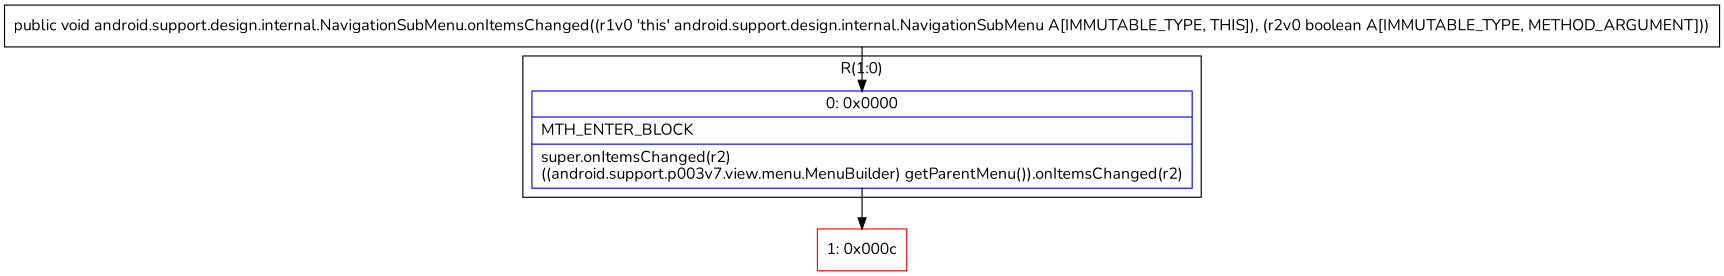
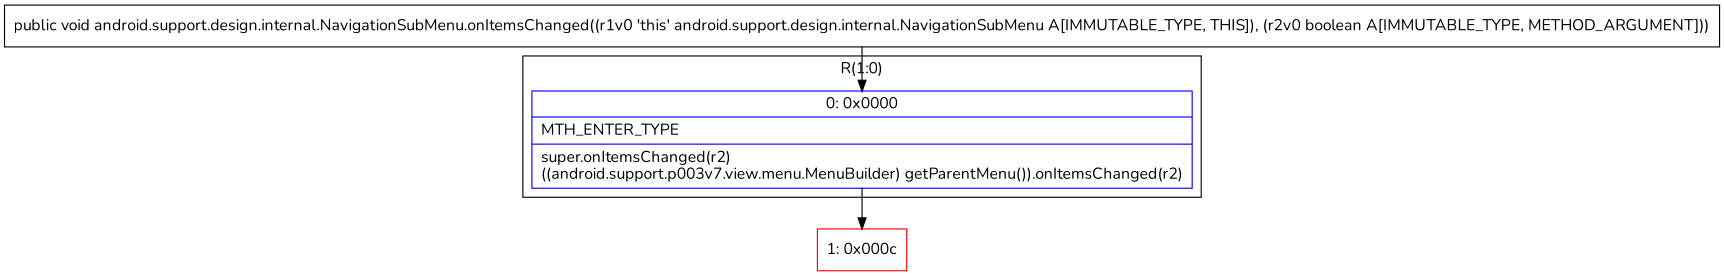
node "0: 0x0000": text "MTH_ENTER_BLOCK" -> "MTH_ENTER_TYPE"
